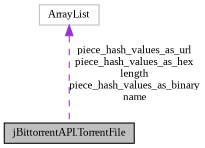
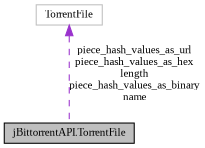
node "ArrayList": label "ArrayList" -> "TorrentFile"
